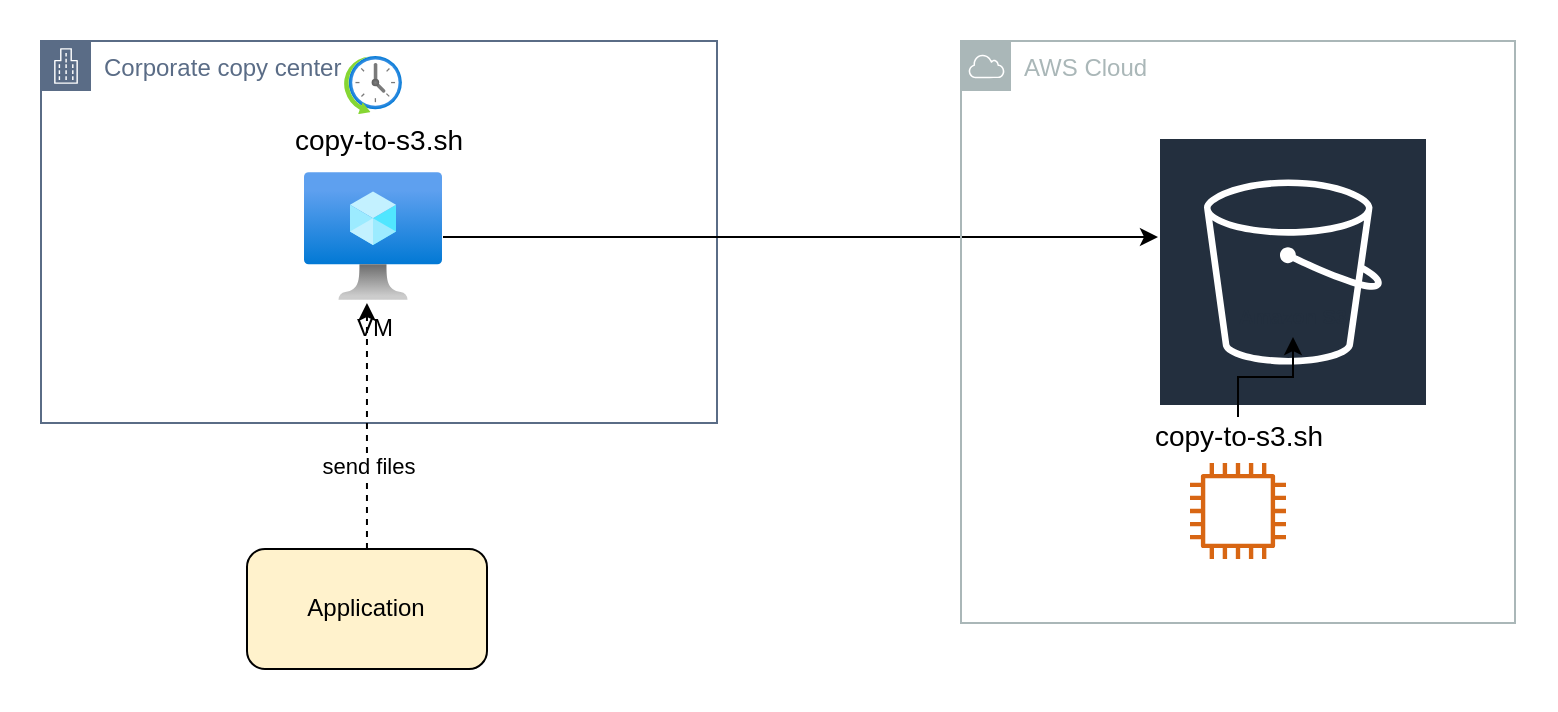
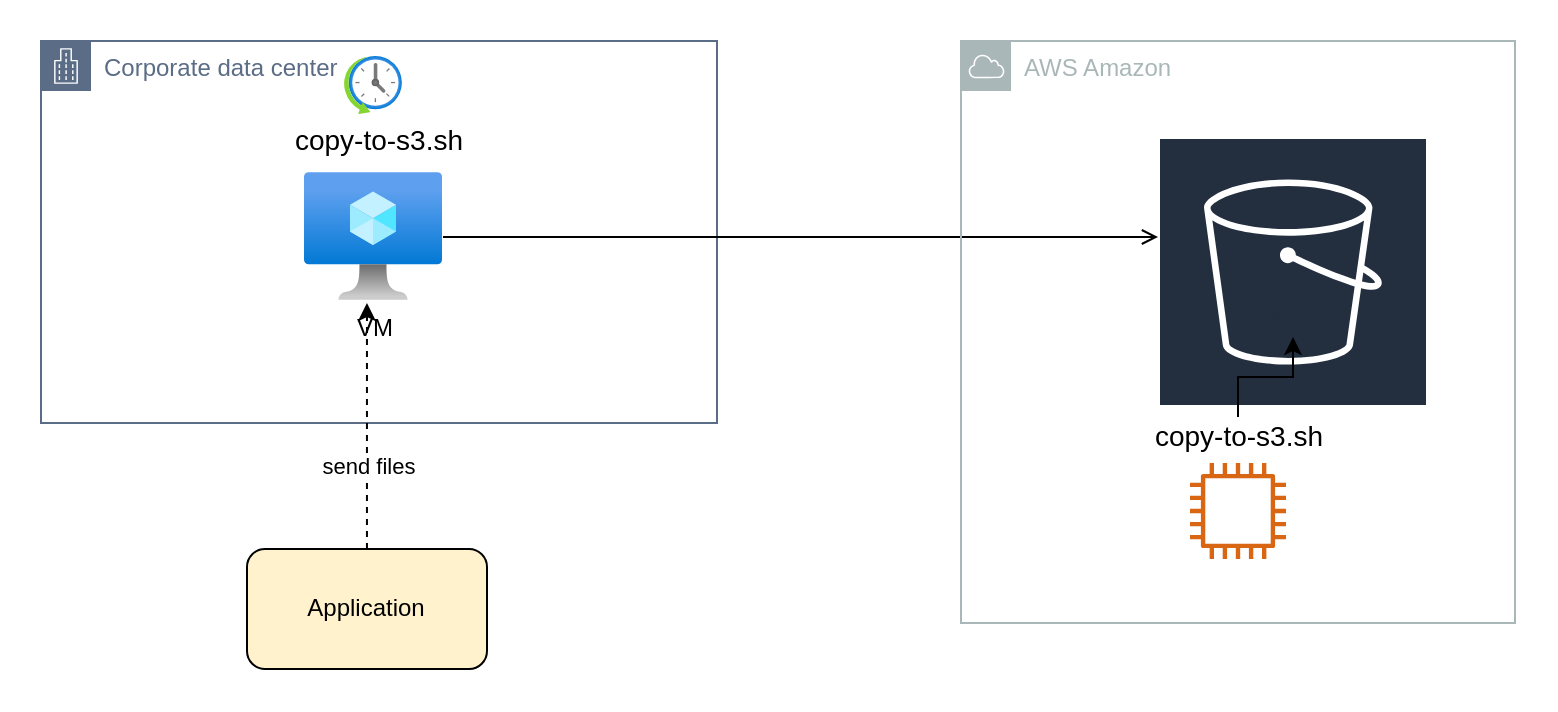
node "Corporate copy center": label "Corporate copy center" -> "Corporate data center"
node "AWS Cloud": label "AWS Cloud" -> "AWS Amazon"
edge "VM" -> "Amazon S3": arrowhead classic -> open
